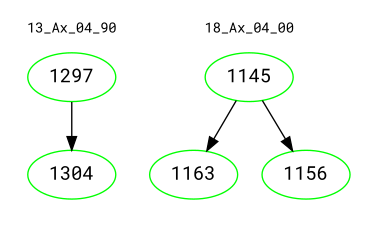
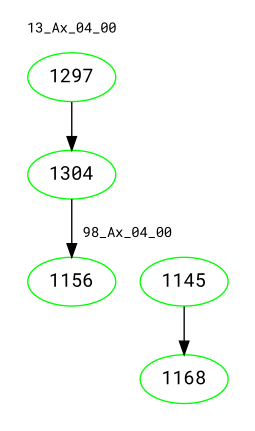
cluster "13_Ax_04_90": label "13_Ax_04_90" -> "13_Ax_04_00"
cluster "18_Ax_04_00": label "18_Ax_04_00" -> "98_Ax_04_00"
edge "1145" -> "1156": now "1304" -> "1156"
node "1163": label "1163" -> "1168"
